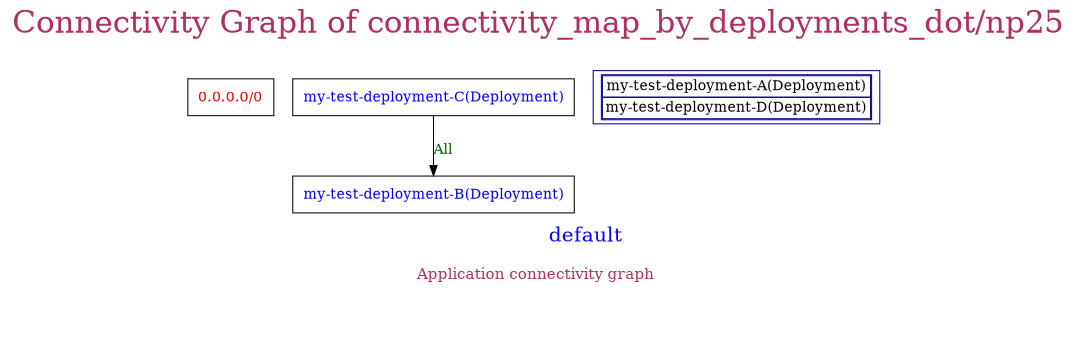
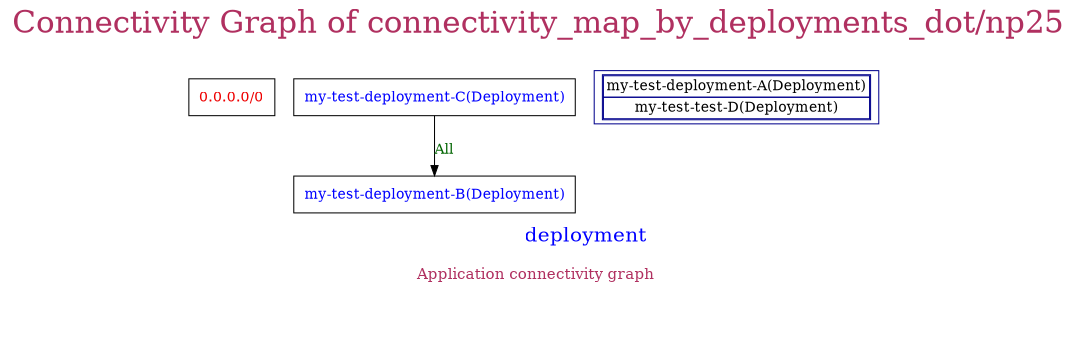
node "my-test-deployment-A(Deployment)": text "my-test-deployment-D(Deployment)" -> "my-test-test-D(Deployment)"
cluster "default": label "default" -> "deployment"
